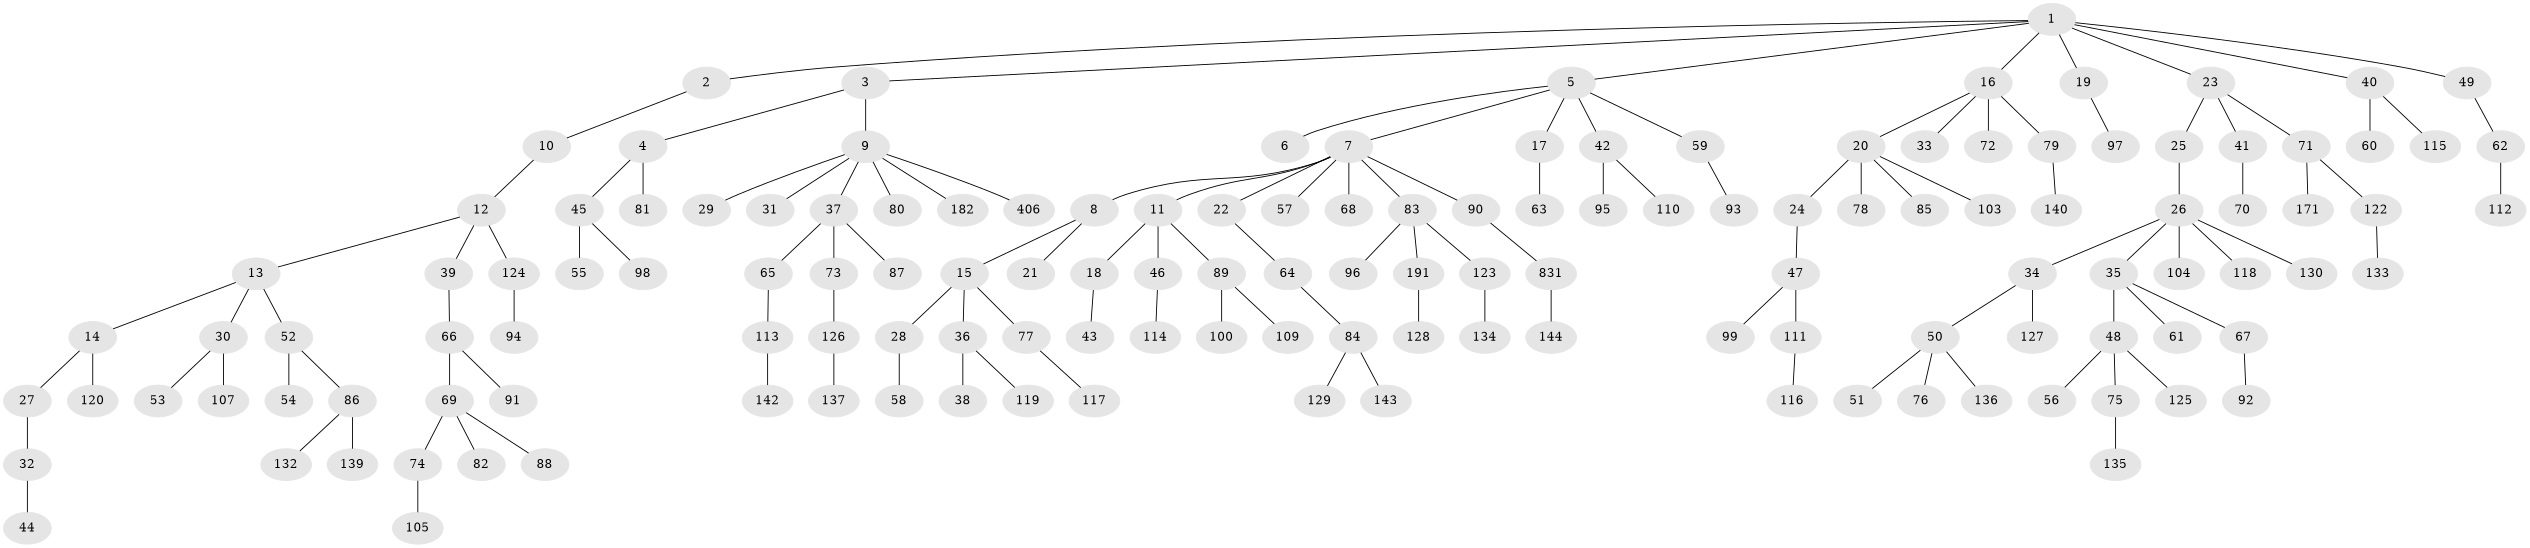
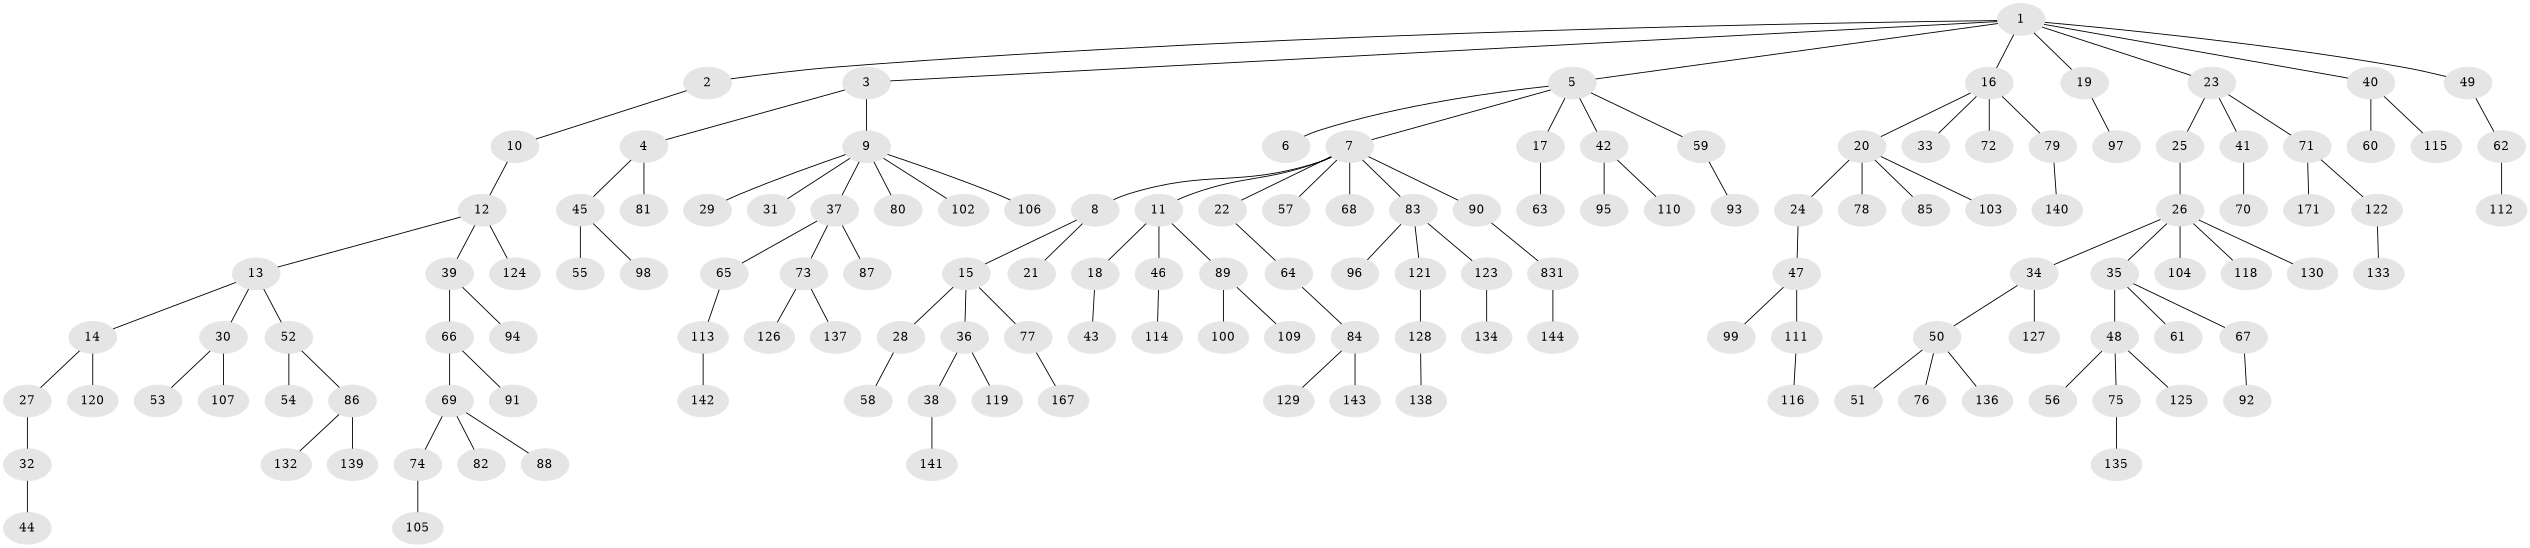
node "182": label "182" -> "102"
node "406": label "406" -> "106"
node "191": label "191" -> "121"
edge "124" -- "94": now "39" -- "94"
edge "126" -- "137": now "73" -- "137"
node "117": label "117" -> "167"
node "138": added
node "141": added
